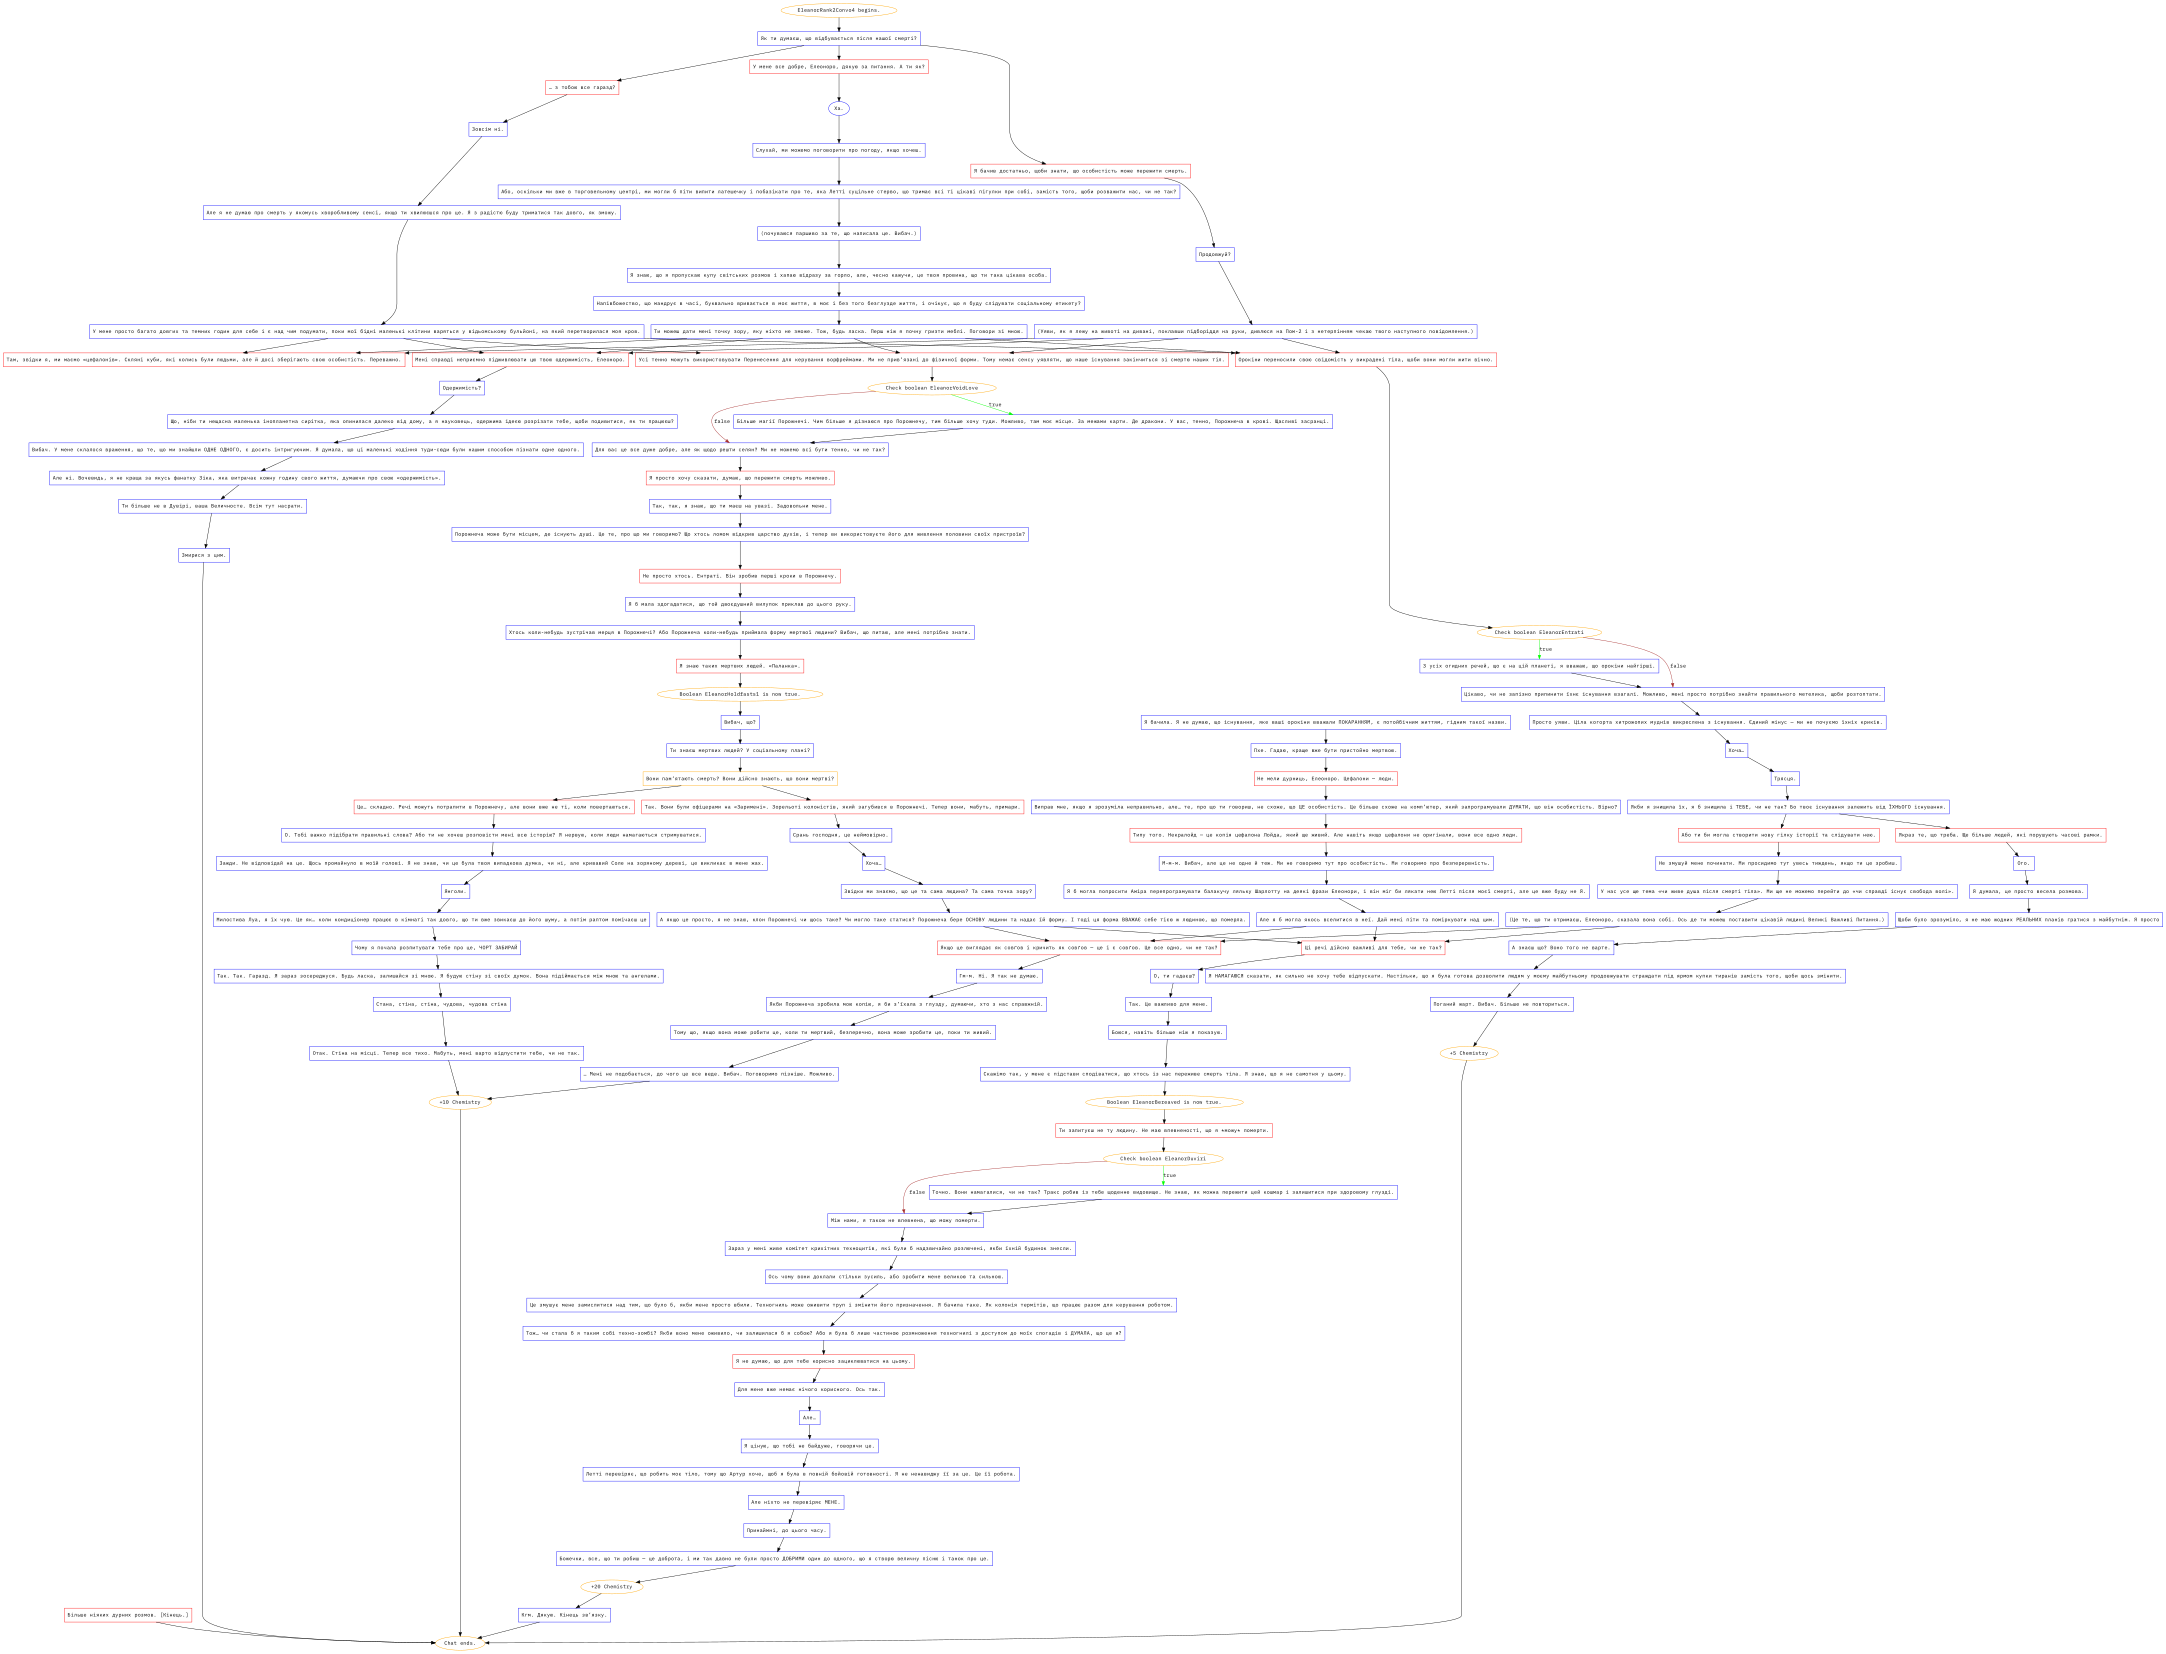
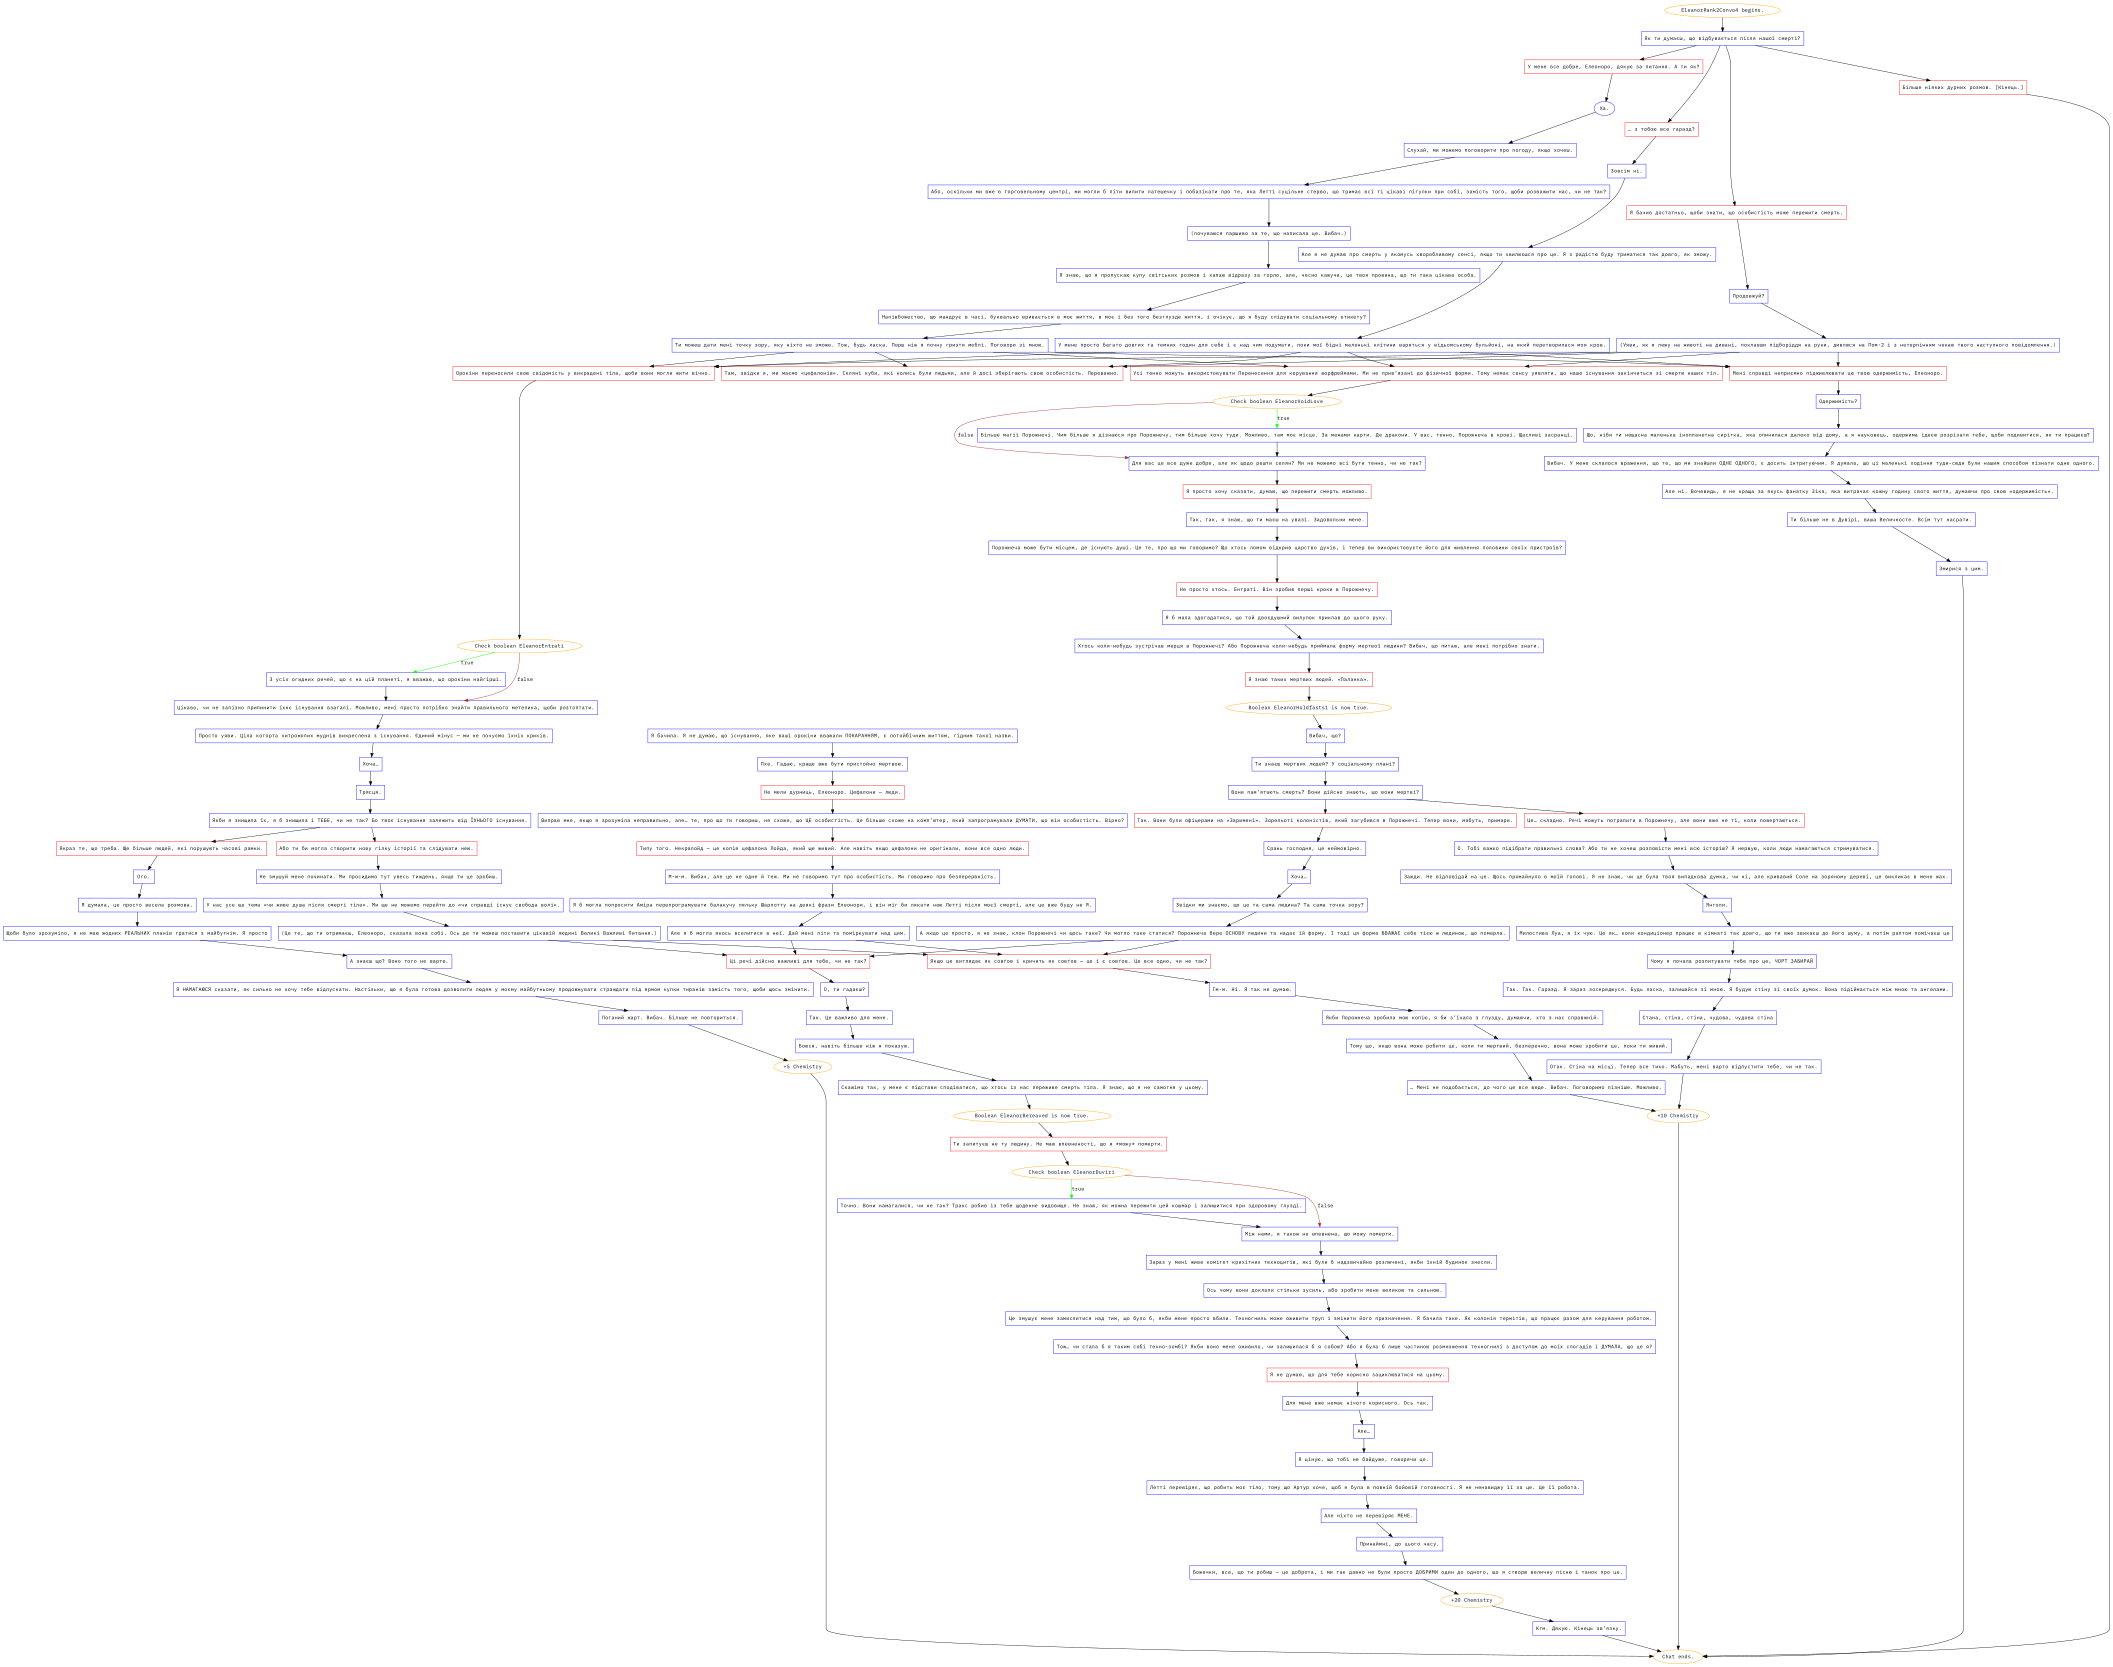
edge "Як ти думаєш, що відбувається після нашої смерті?" -> "Більше ніяких дурних розмов. [Кінець.]": added
node "Вони пам’ятають смерть? Вони дійсно знають, що вони мертві?": color orange -> blue
